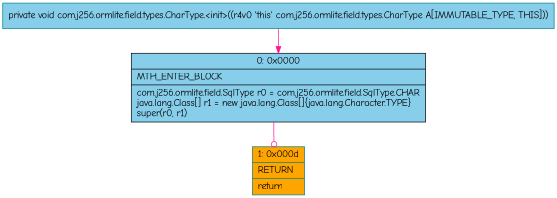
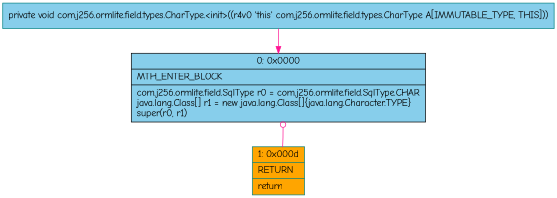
edge "0: 0x0000" -> "1: 0x000d": reversed
